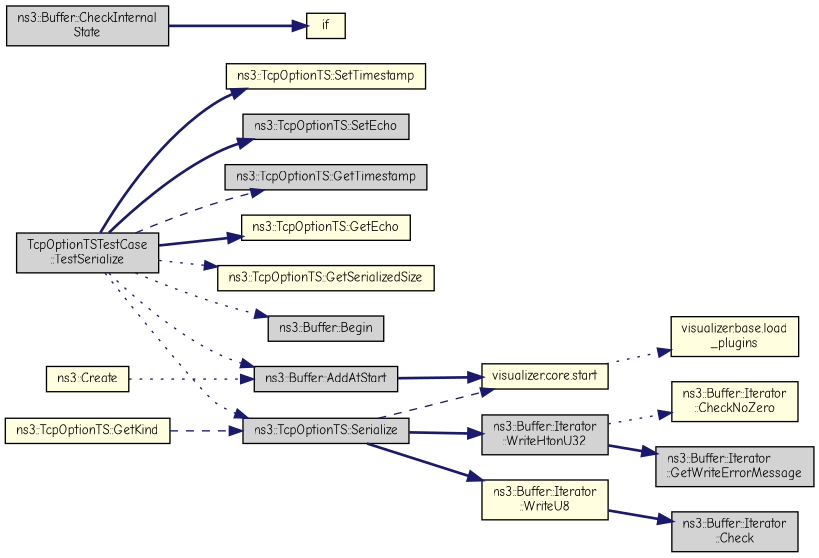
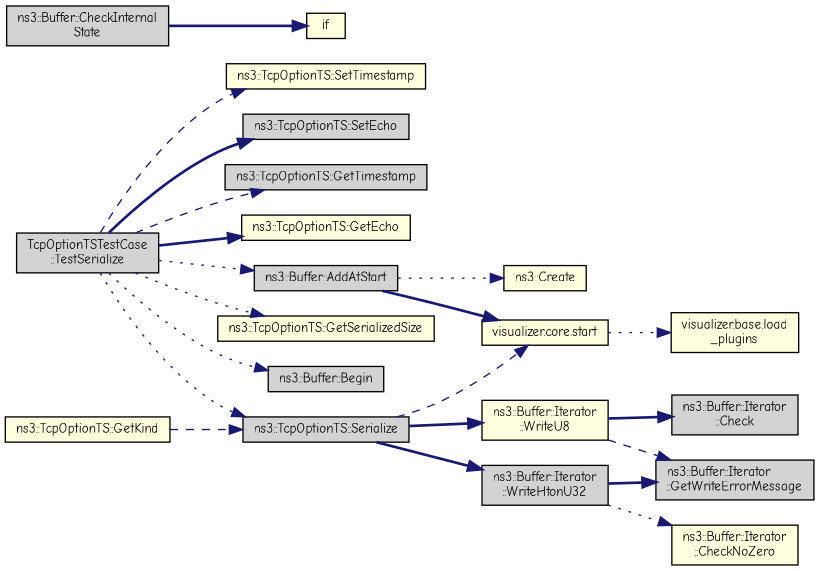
edge "TcpOptionTSTestCase ::TestSerialize" -> "ns3::TcpOptionTS::SetTimestamp": style bold -> dashed
edge "ns3::Create" -> "ns3::Buffer::AddAtStart": reversed
edge "ns3::Buffer::Iterator ::WriteU8" -> "ns3::Buffer::Iterator ::GetWriteErrorMessage": added
